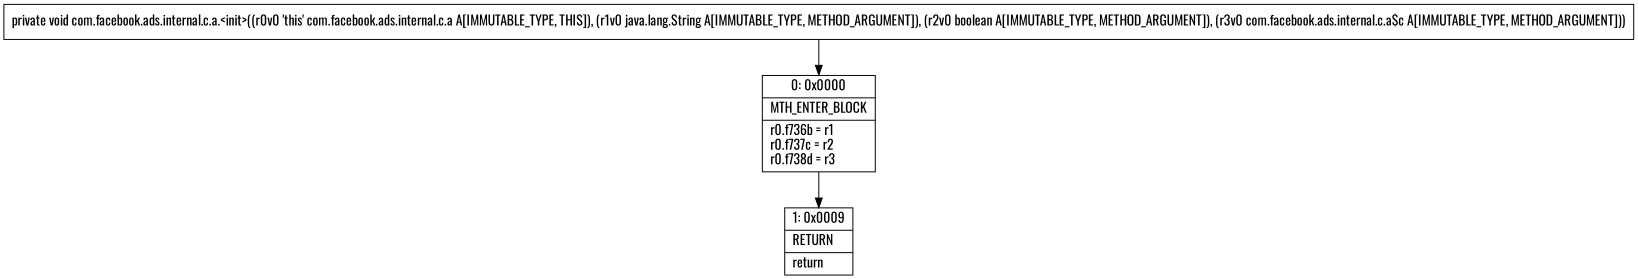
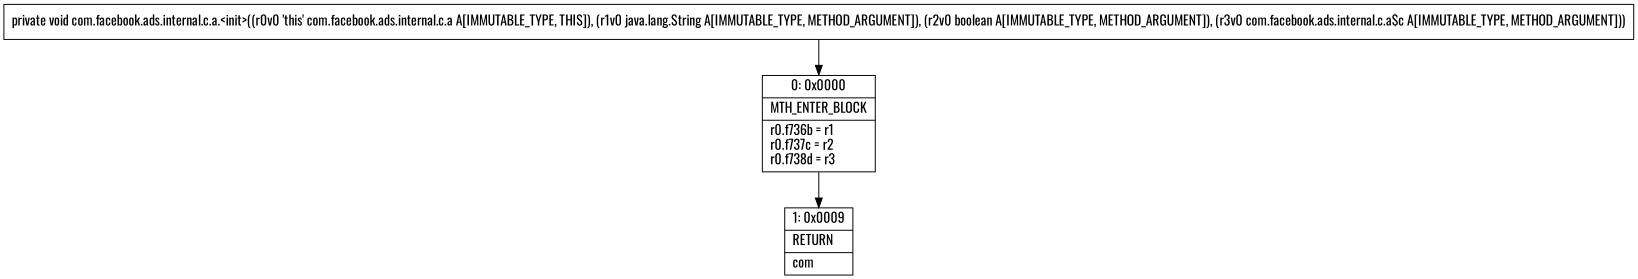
node "1: 0x0009": text "return" -> "com"
